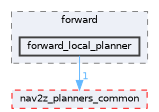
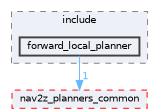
cluster "forward": label "forward" -> "include"
